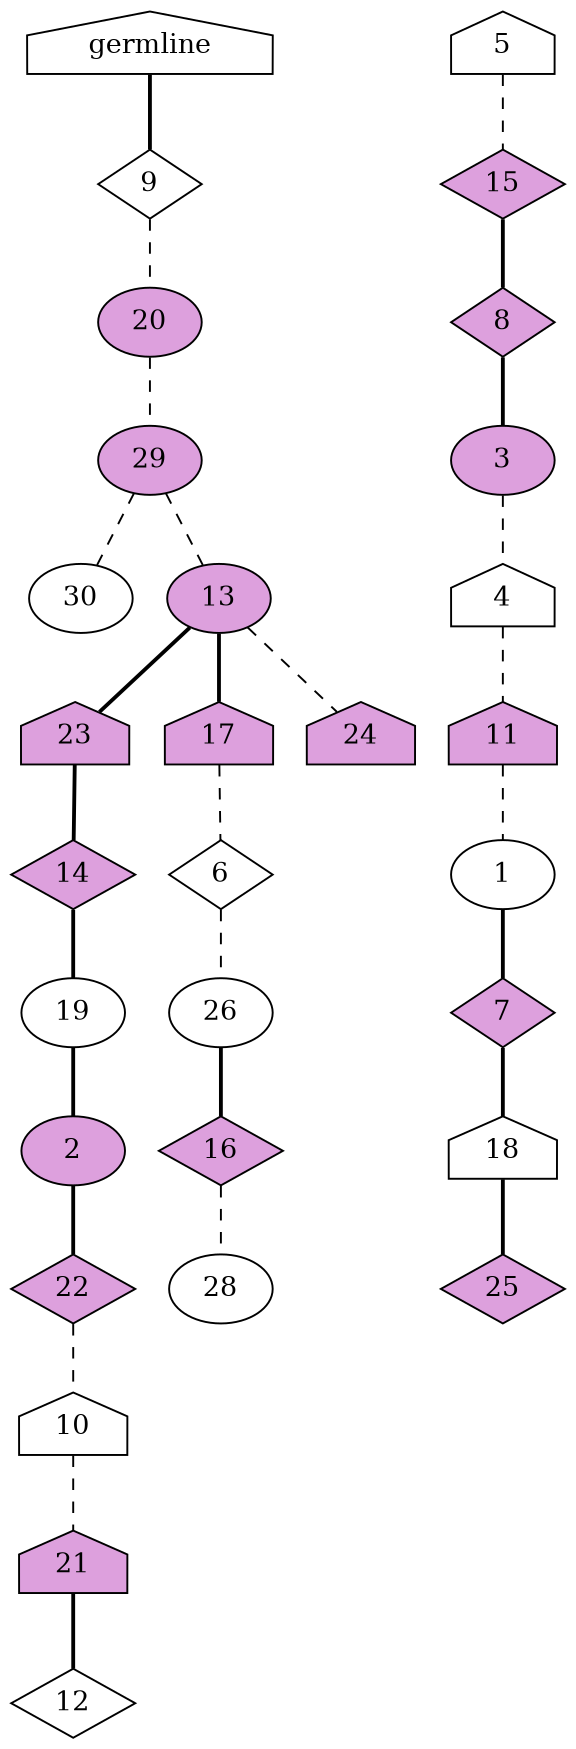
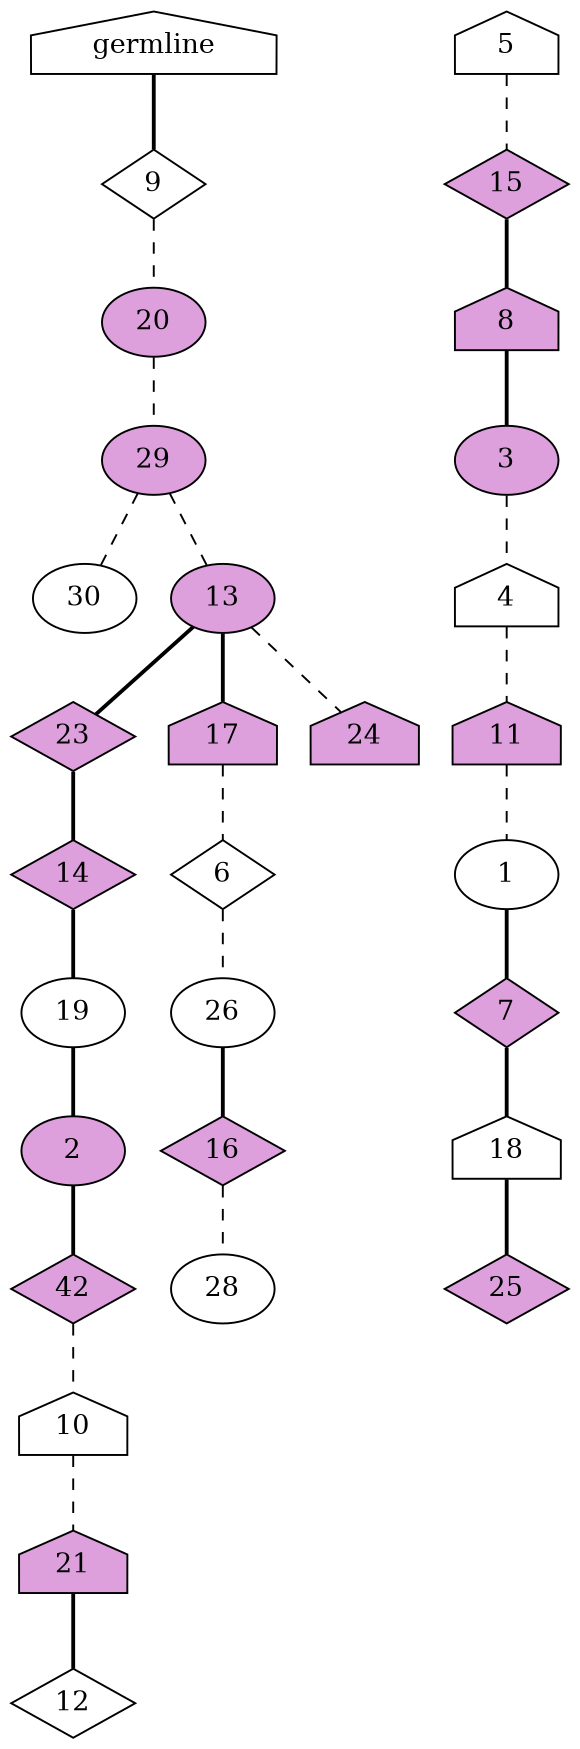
node "8": shape diamond -> house
node "23": shape house -> diamond
node "22": label "22" -> "42"
